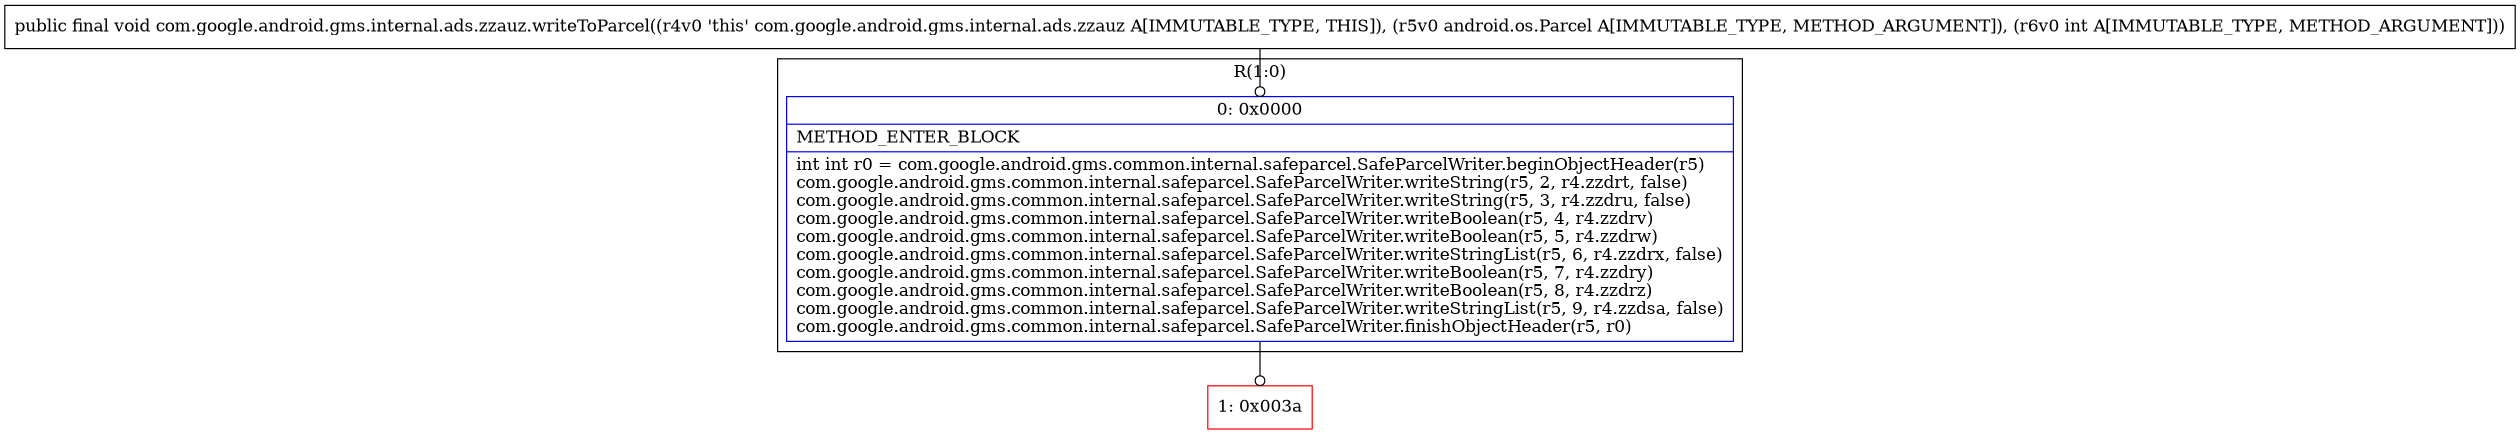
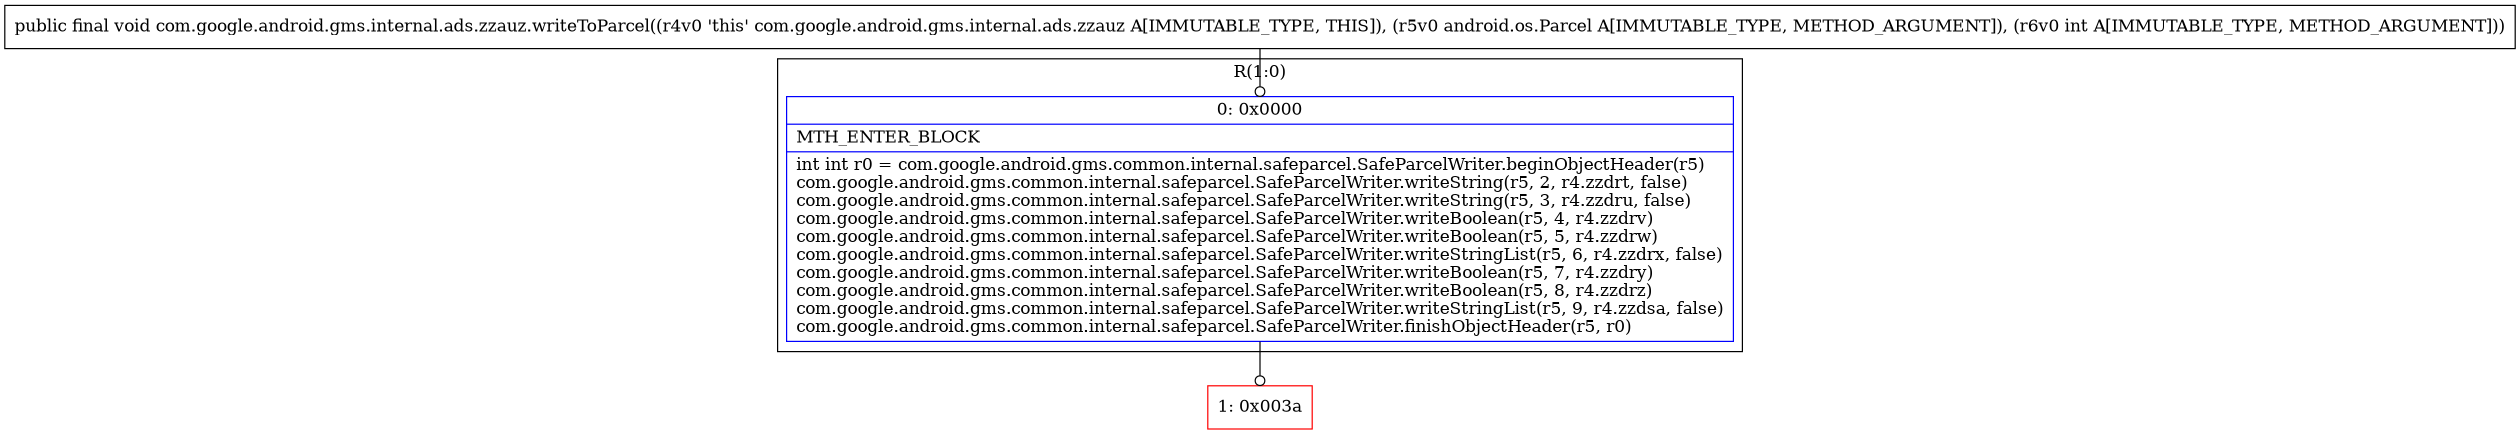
node "0: 0x0000": text "METHOD_ENTER_BLOCK" -> "MTH_ENTER_BLOCK"
